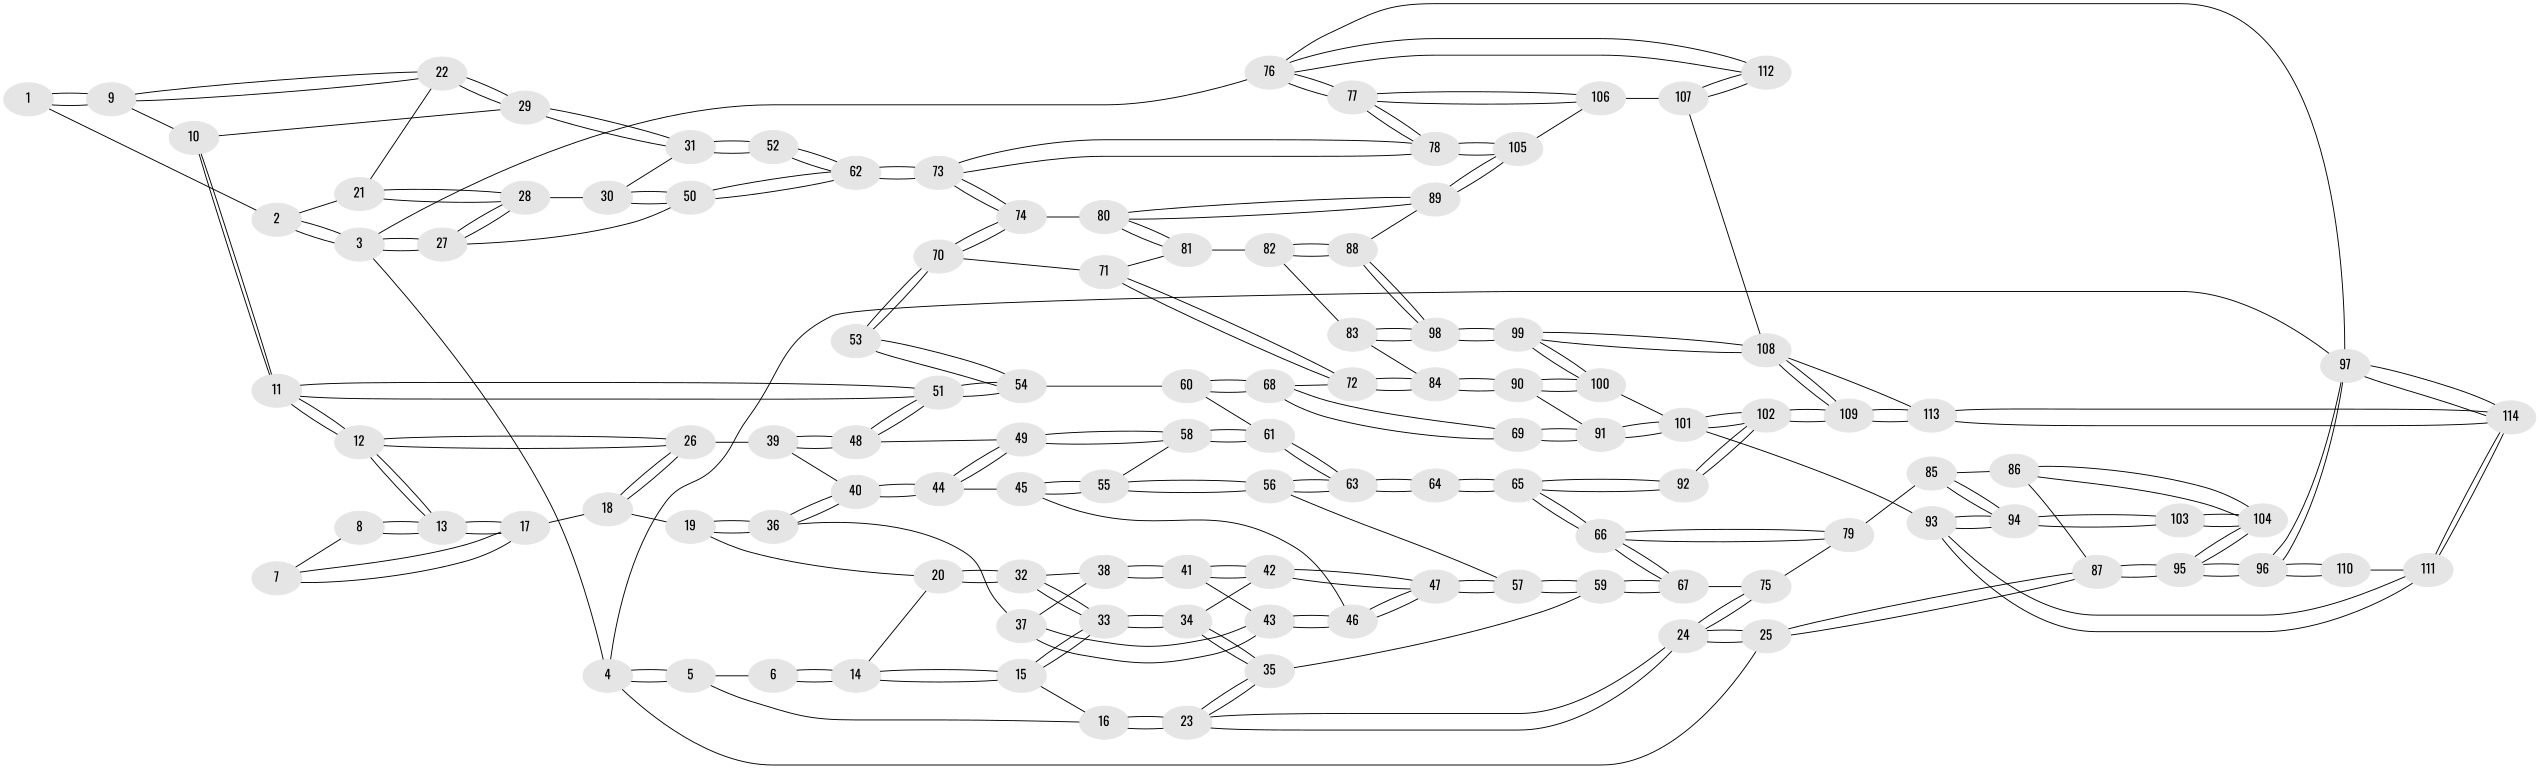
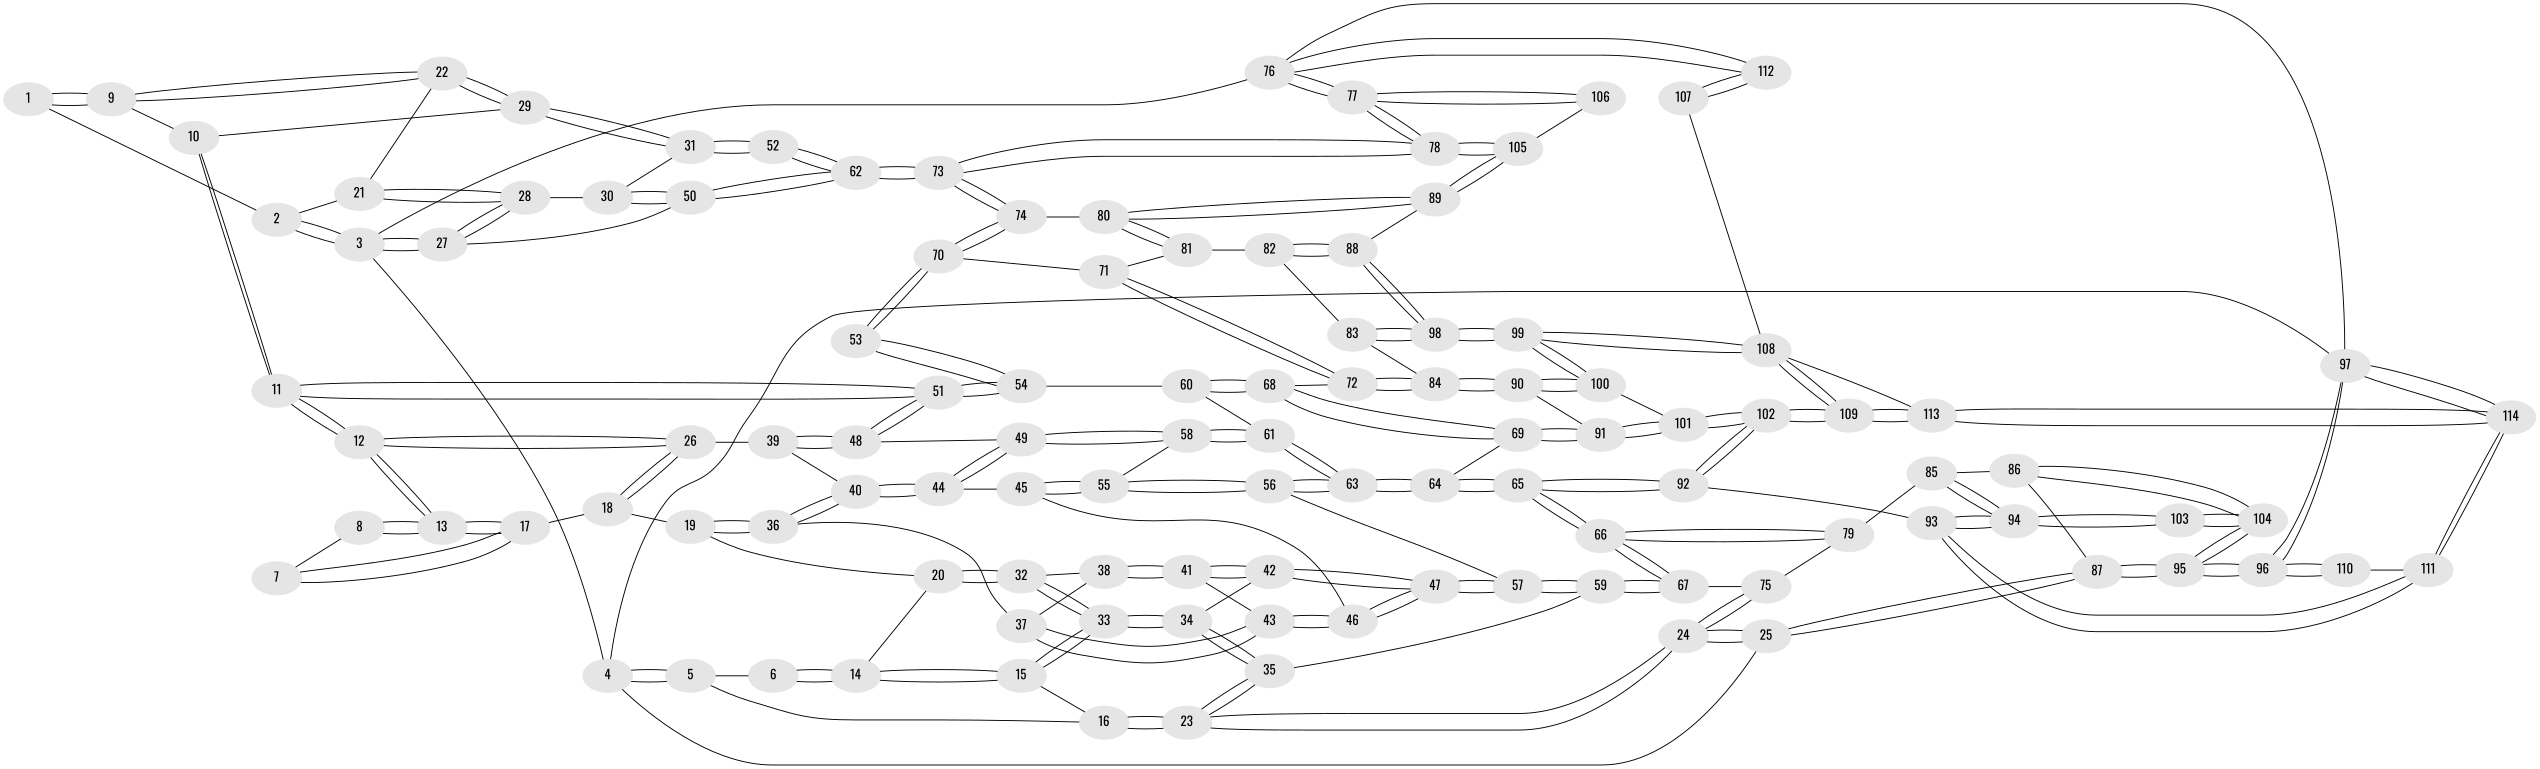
edge "106" -- "107": removed
edge "69" -- "64": added
edge "101" -- "93": now "92" -- "93"
